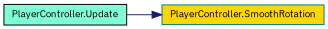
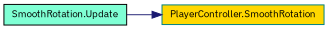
node "PlayerController.Update": label "PlayerController.Update" -> "SmoothRotation.Update"
